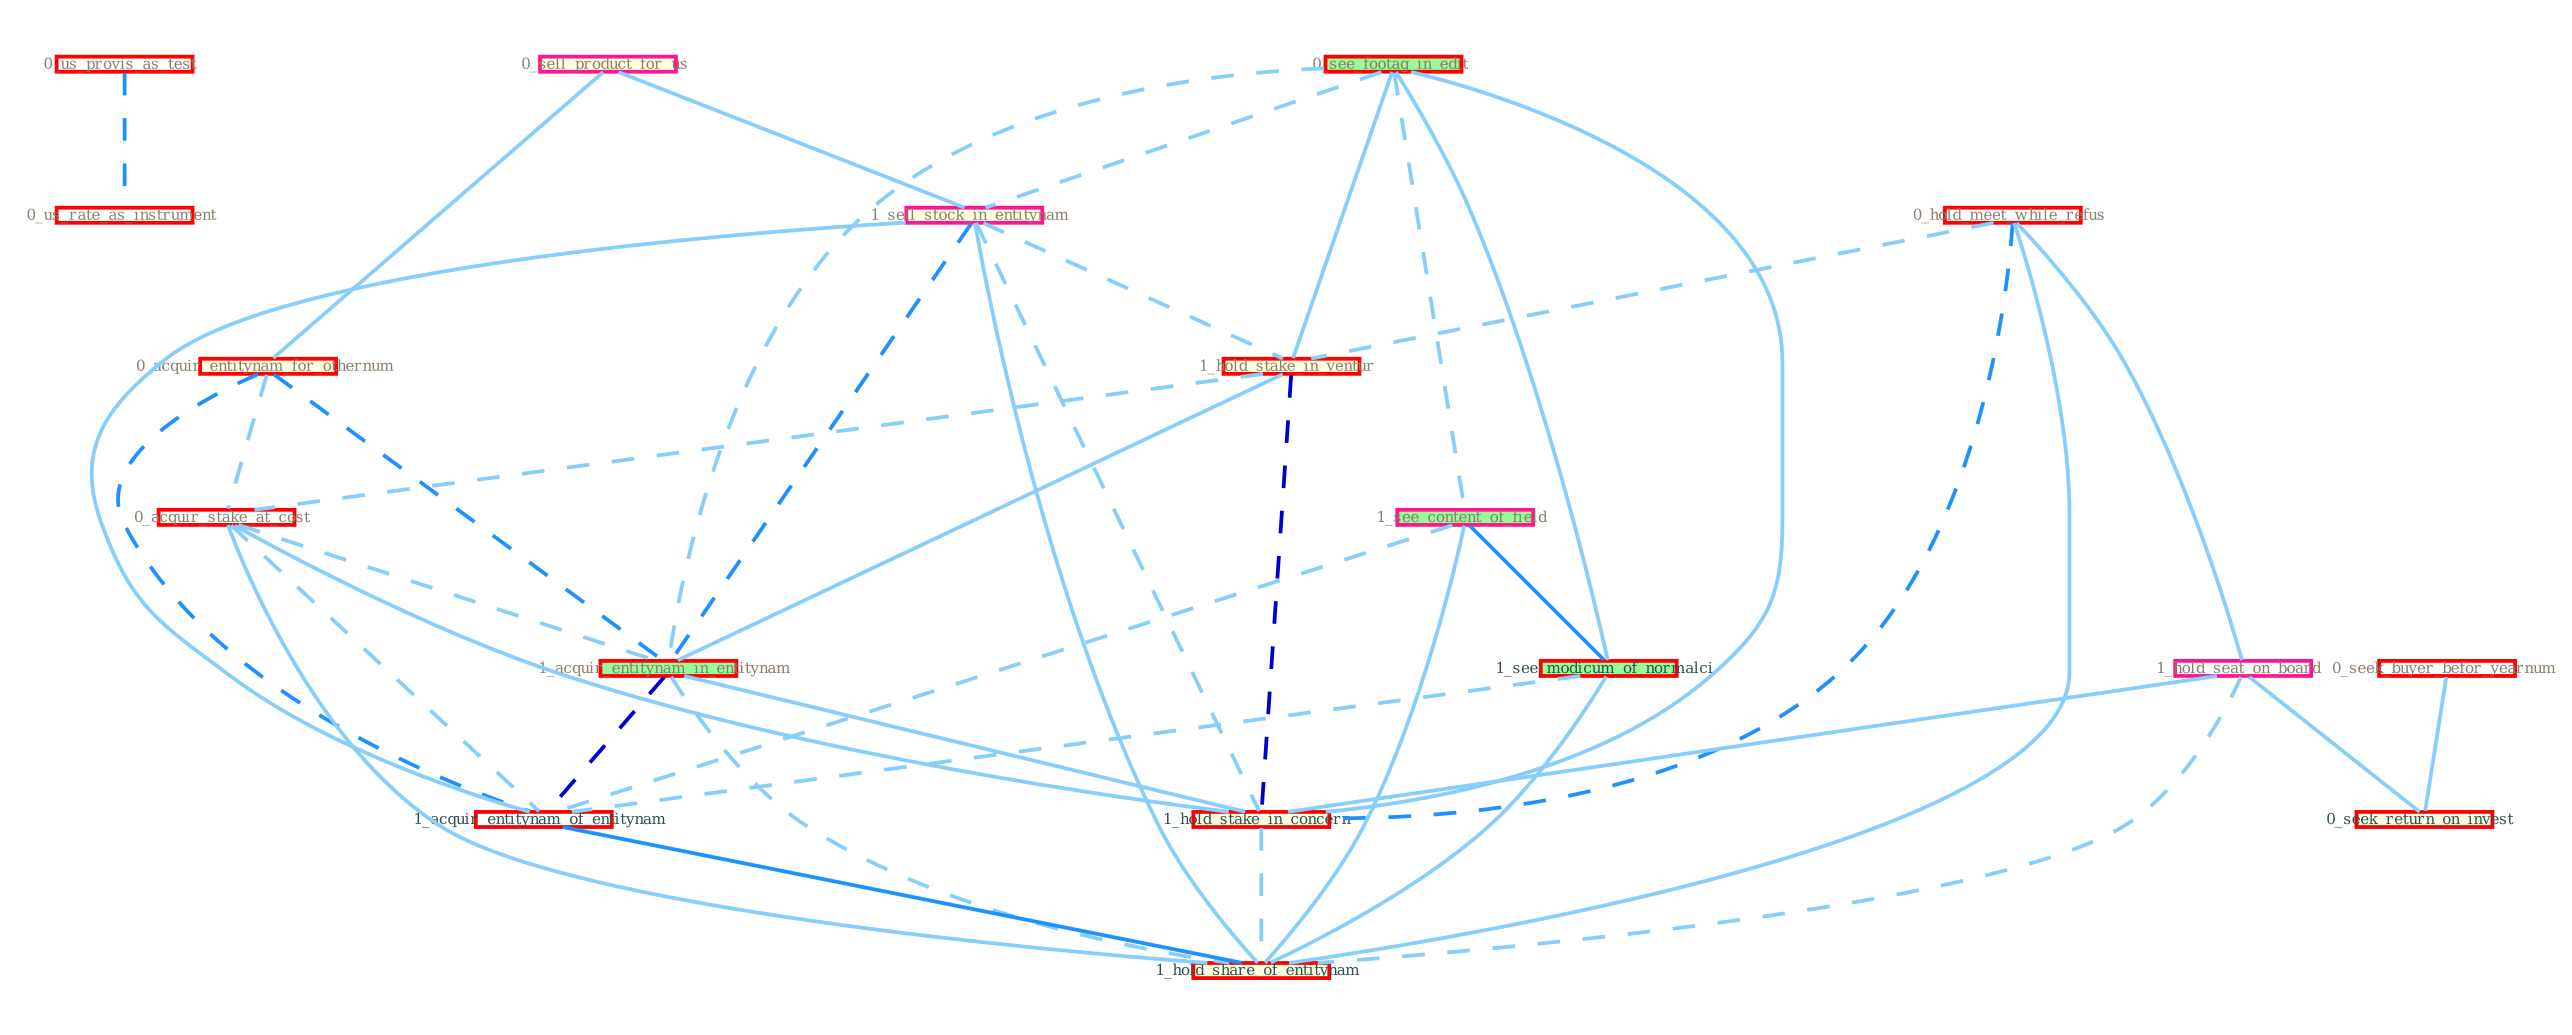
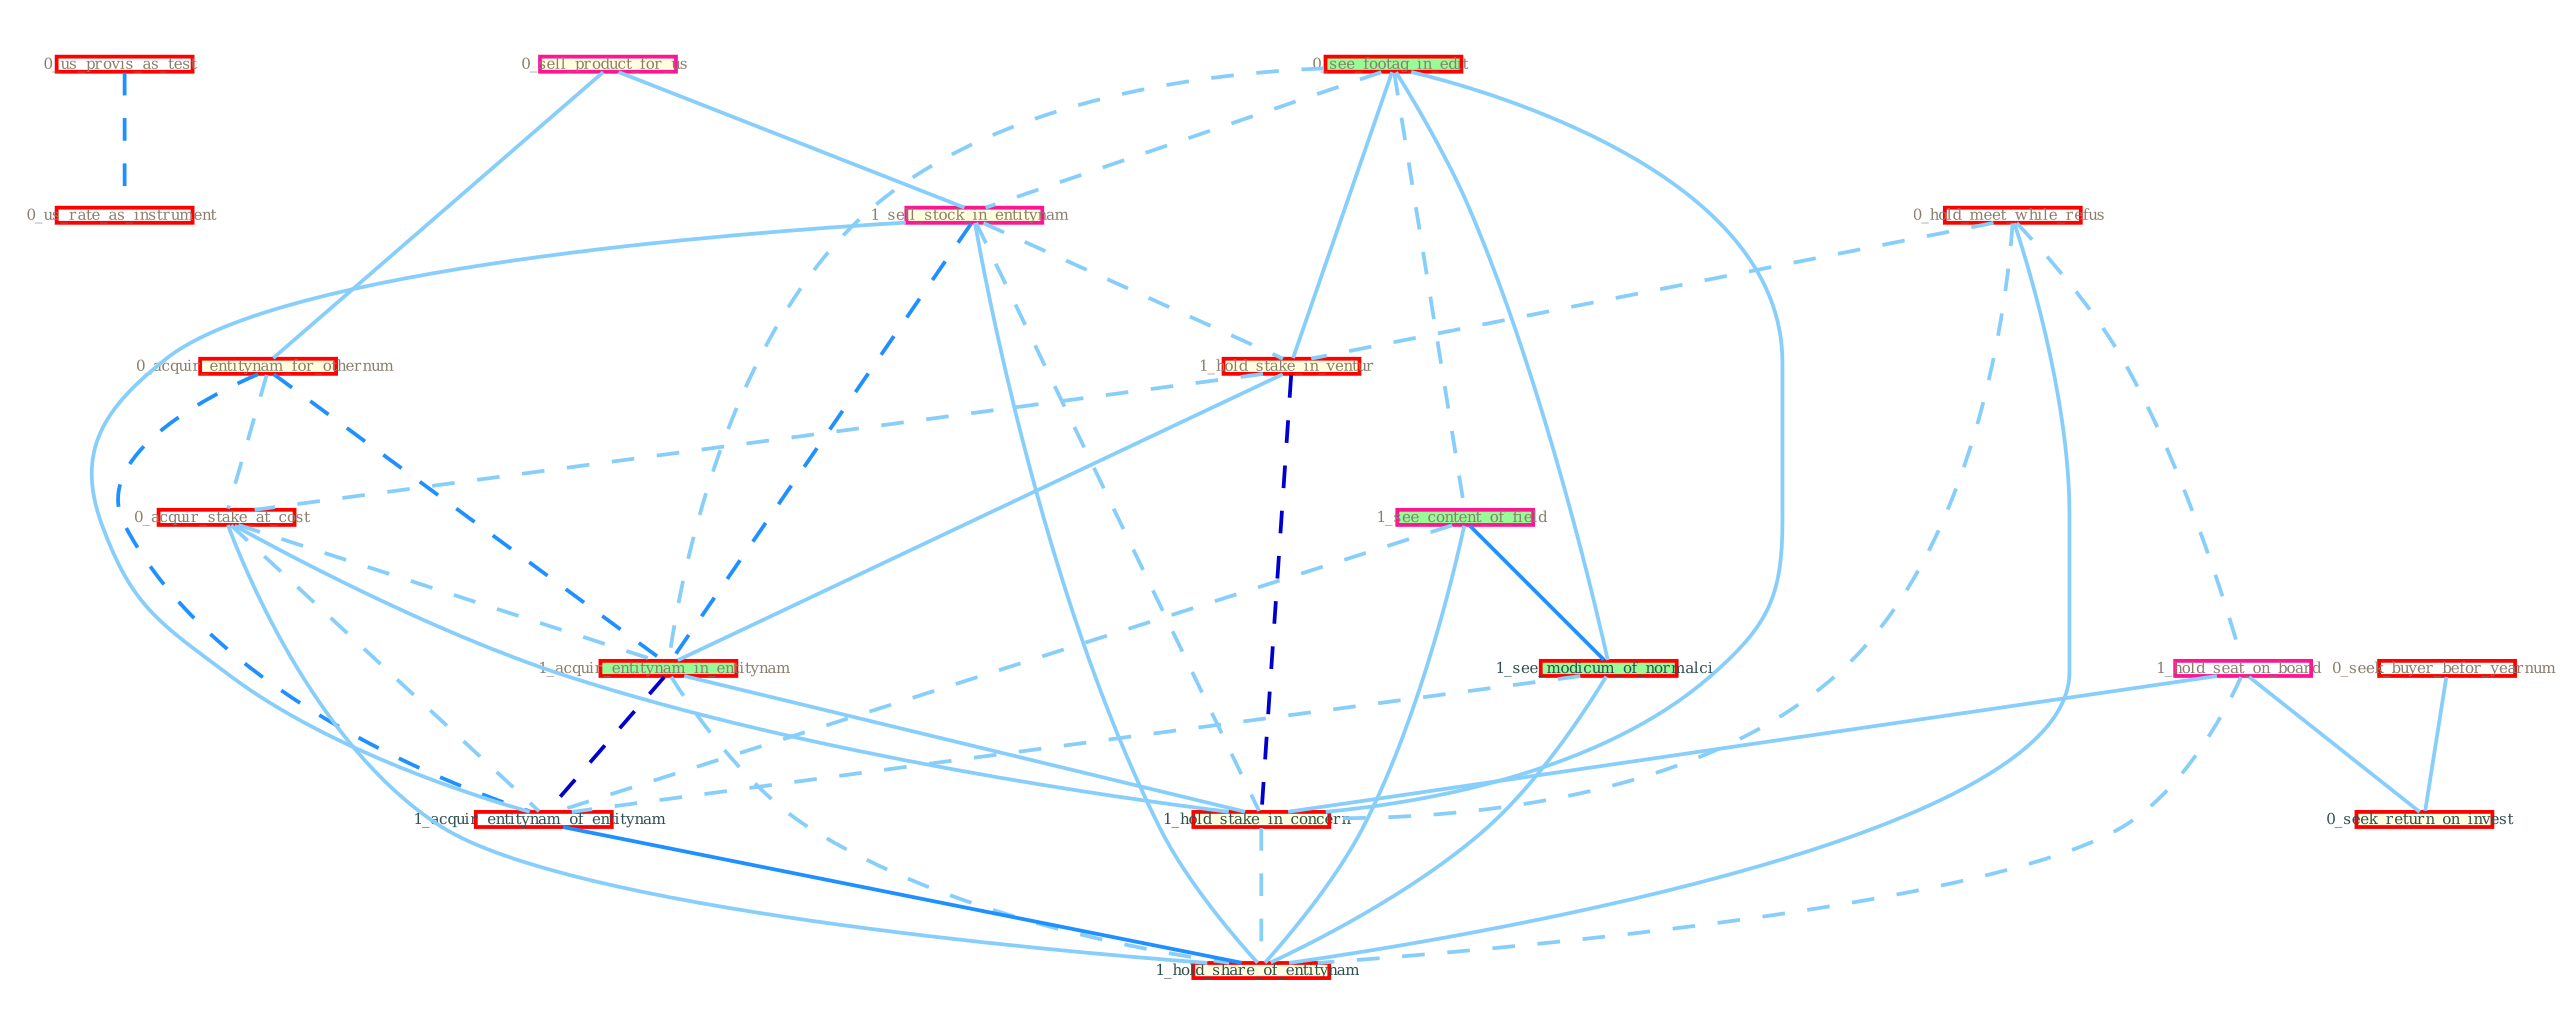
edge "0_hold_meet_while_refus" -- "1_hold_seat_on_board": style solid -> dashed
edge "0_hold_meet_while_refus" -- "1_hold_stake_in_concern": color #1e90ff -> #87cefa
